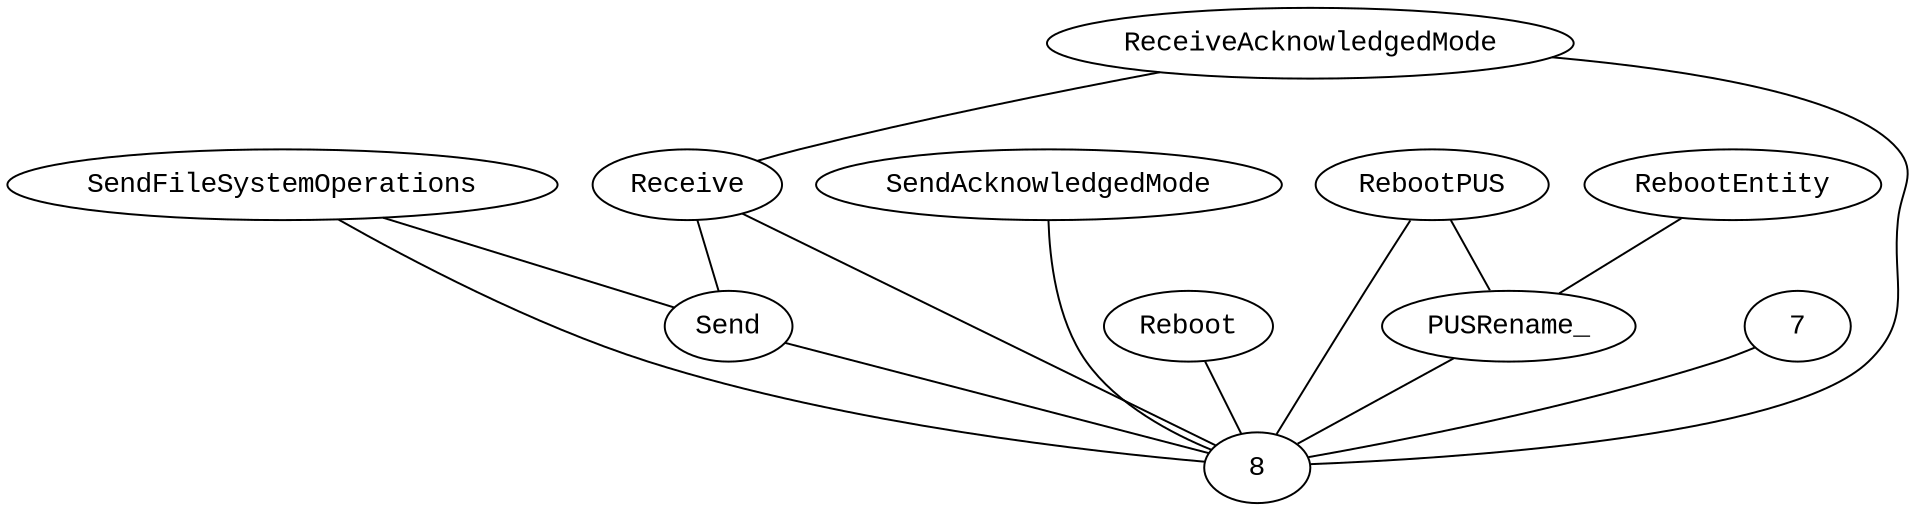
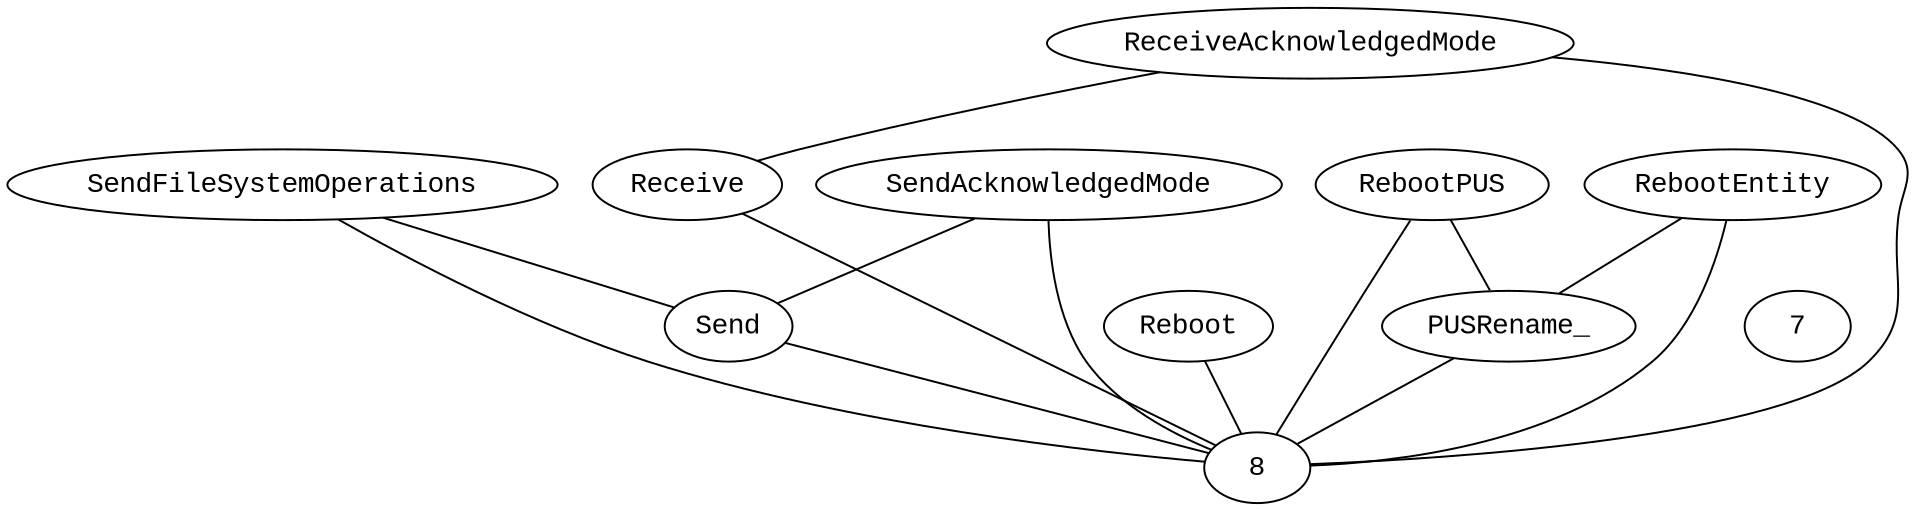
edge "Receive" -- "Send": now "SendAcknowledgedMode" -- "Send"
edge "7" -- "8": now "RebootEntity" -- "8"
